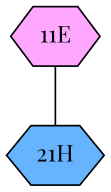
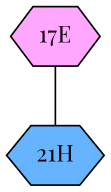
node "11E": label "11E" -> "17E"
